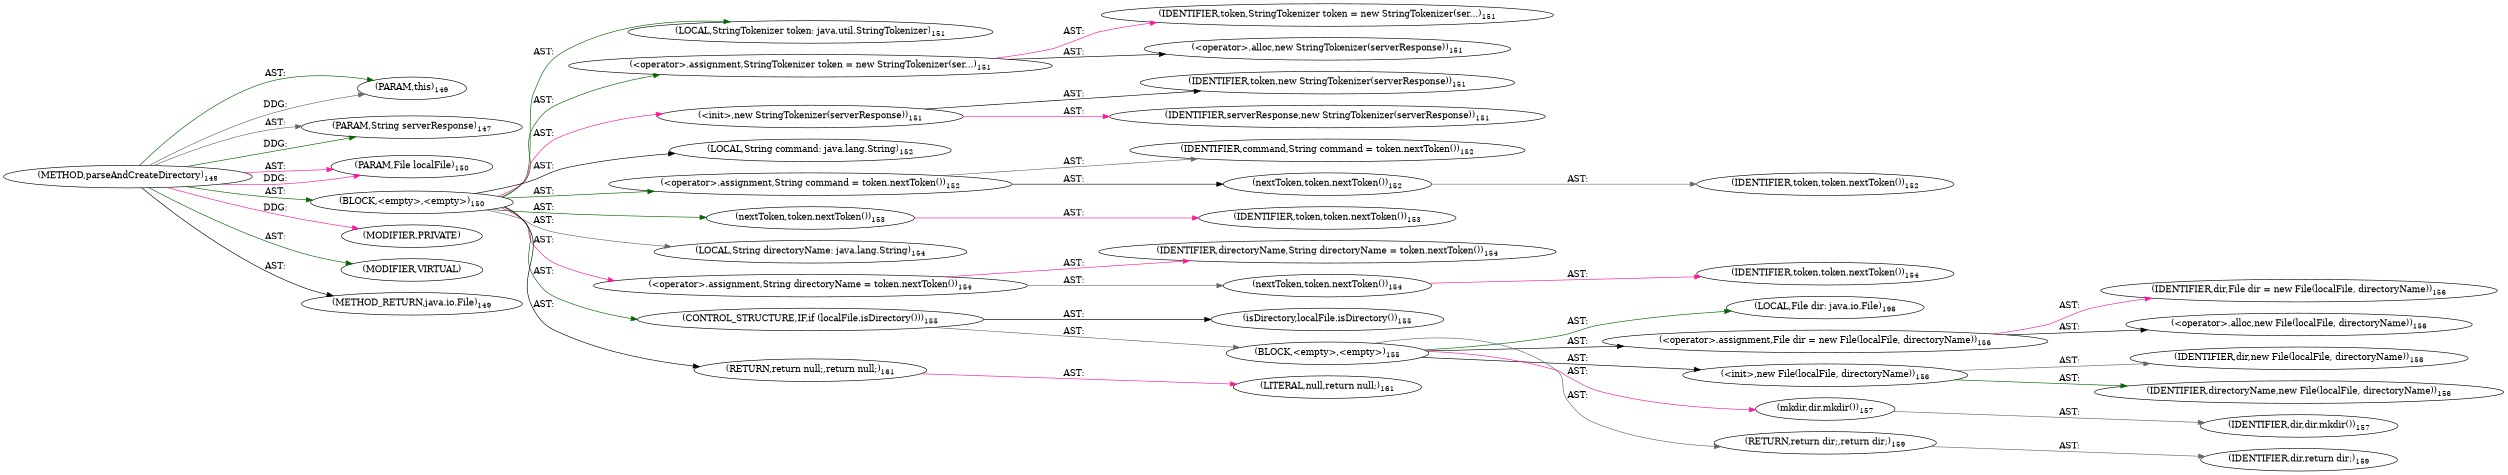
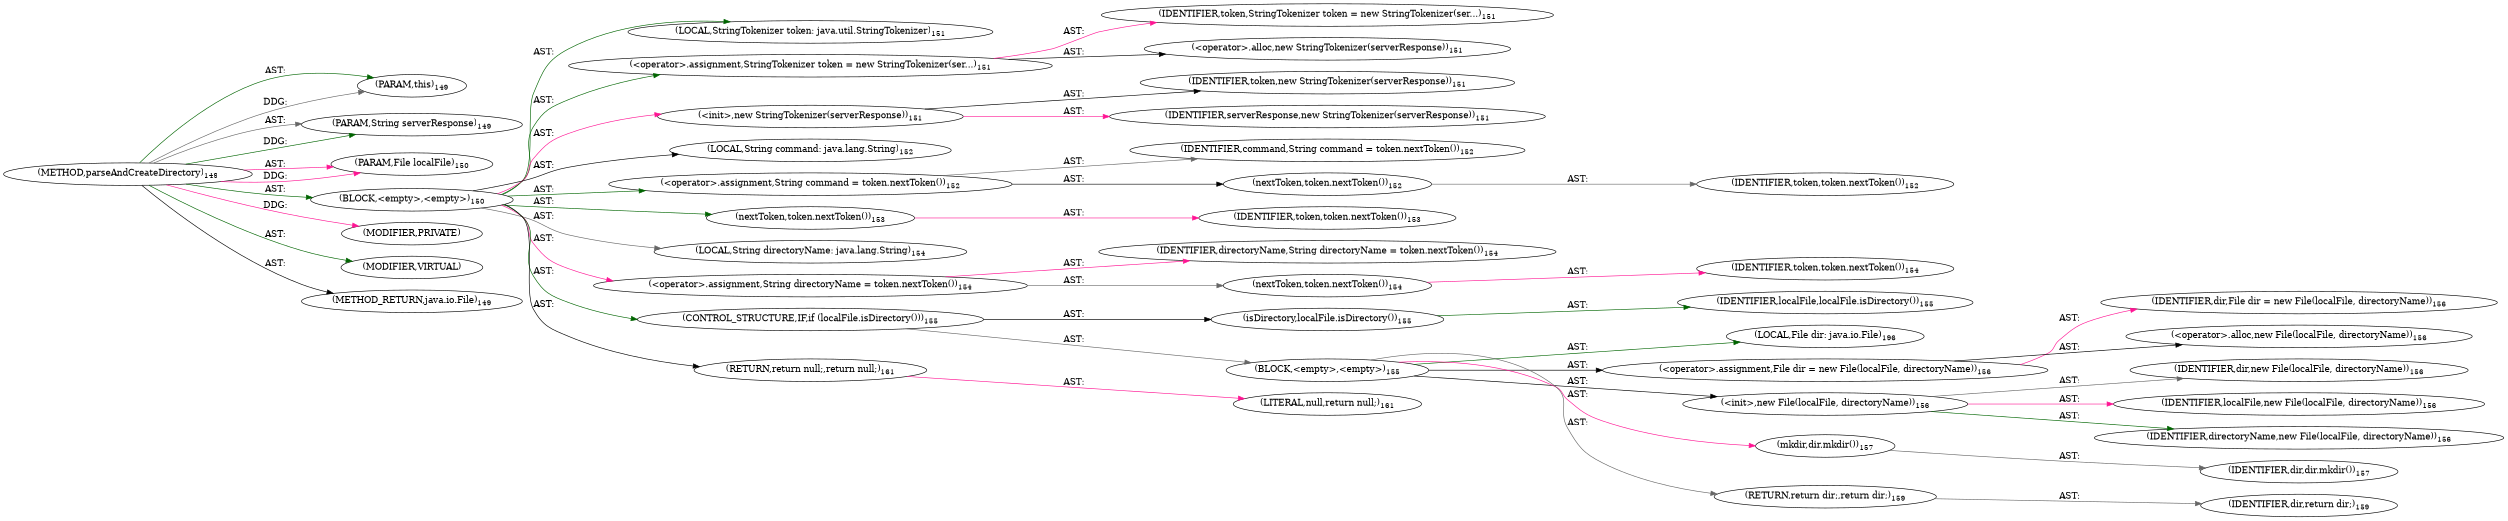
node "(PARAM,String serverResponse)": text "147" -> "149"
node "(IDENTIFIER,localFile,localFile.isDirectory())": added
node "(IDENTIFIER,localFile,new File(localFile, directoryName))": added
